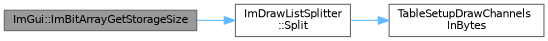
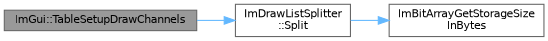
node "ImGui::ImBitArrayGetStorageSize": label "ImGui::ImBitArrayGetStorageSize" -> "ImGui::TableSetupDrawChannels"
node "TableSetupDrawChannels InBytes": label "TableSetupDrawChannels InBytes" -> "ImBitArrayGetStorageSize InBytes"
